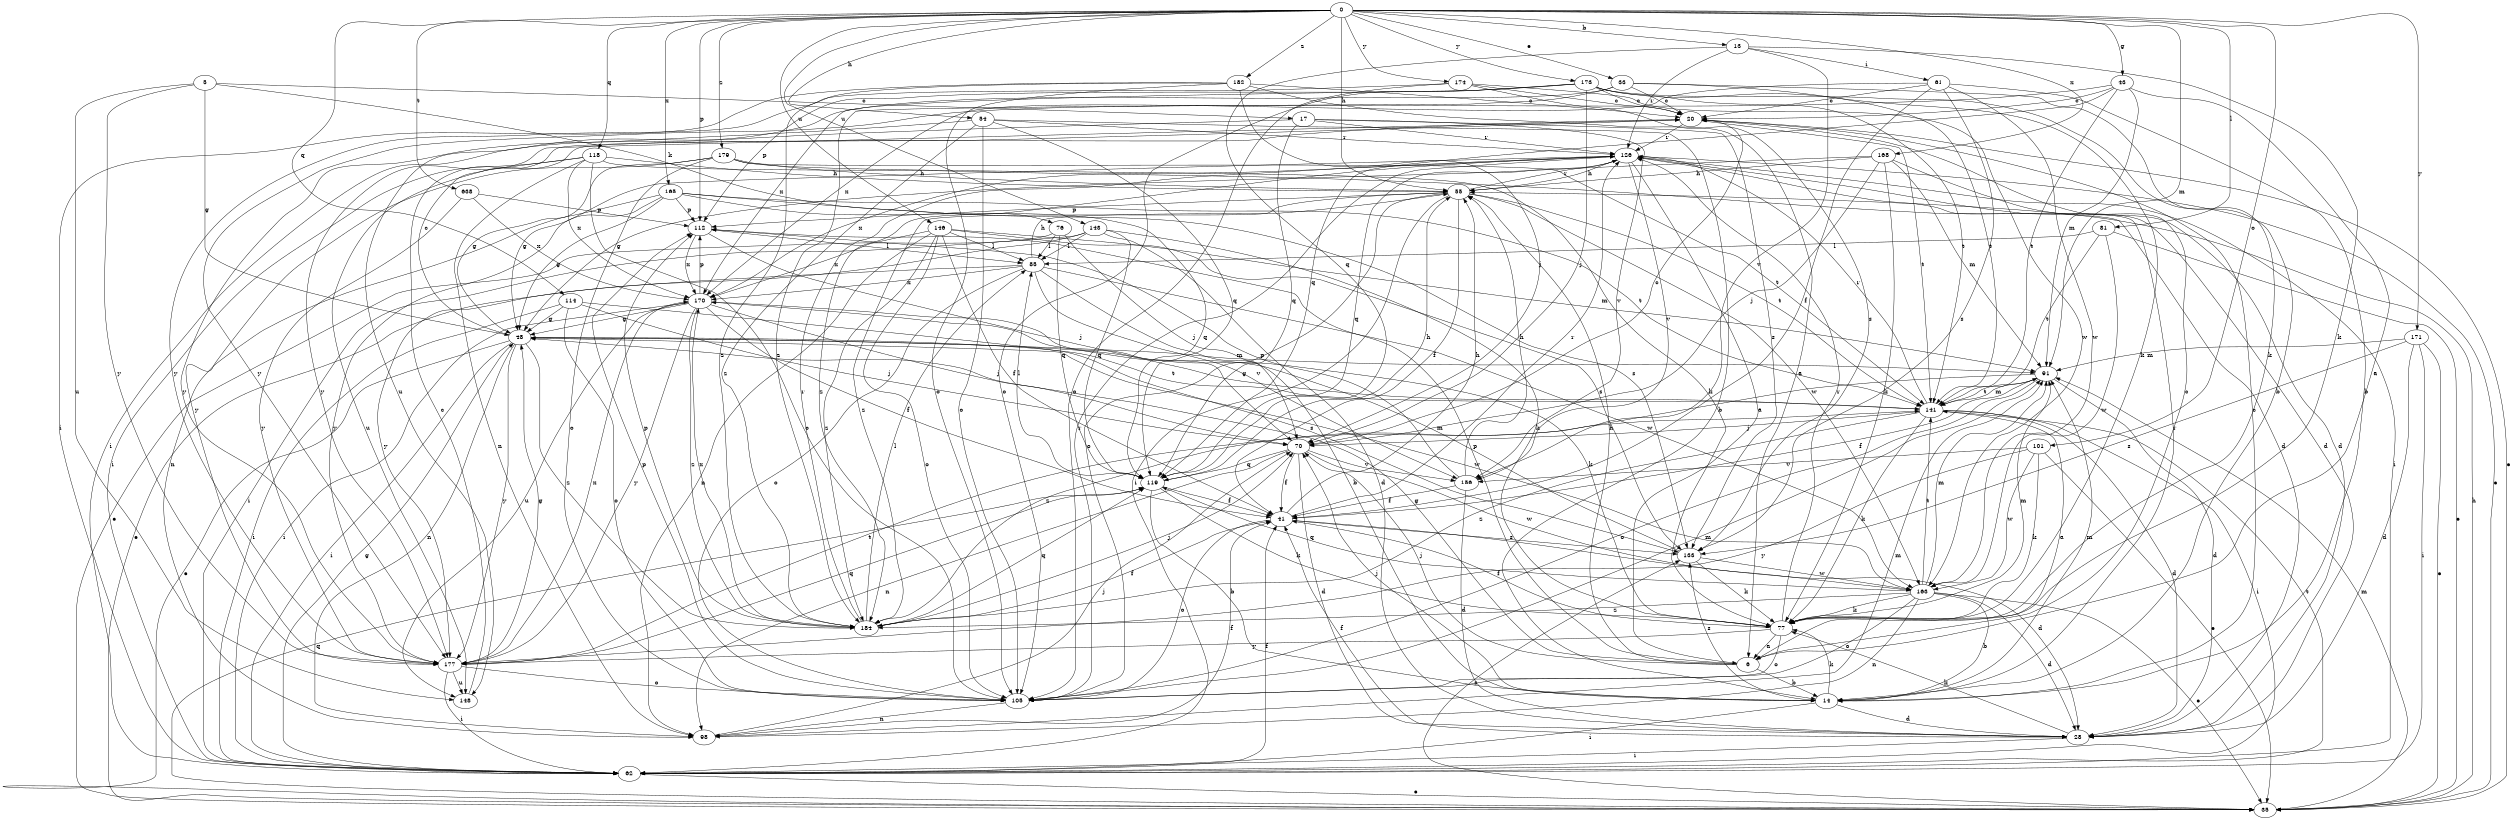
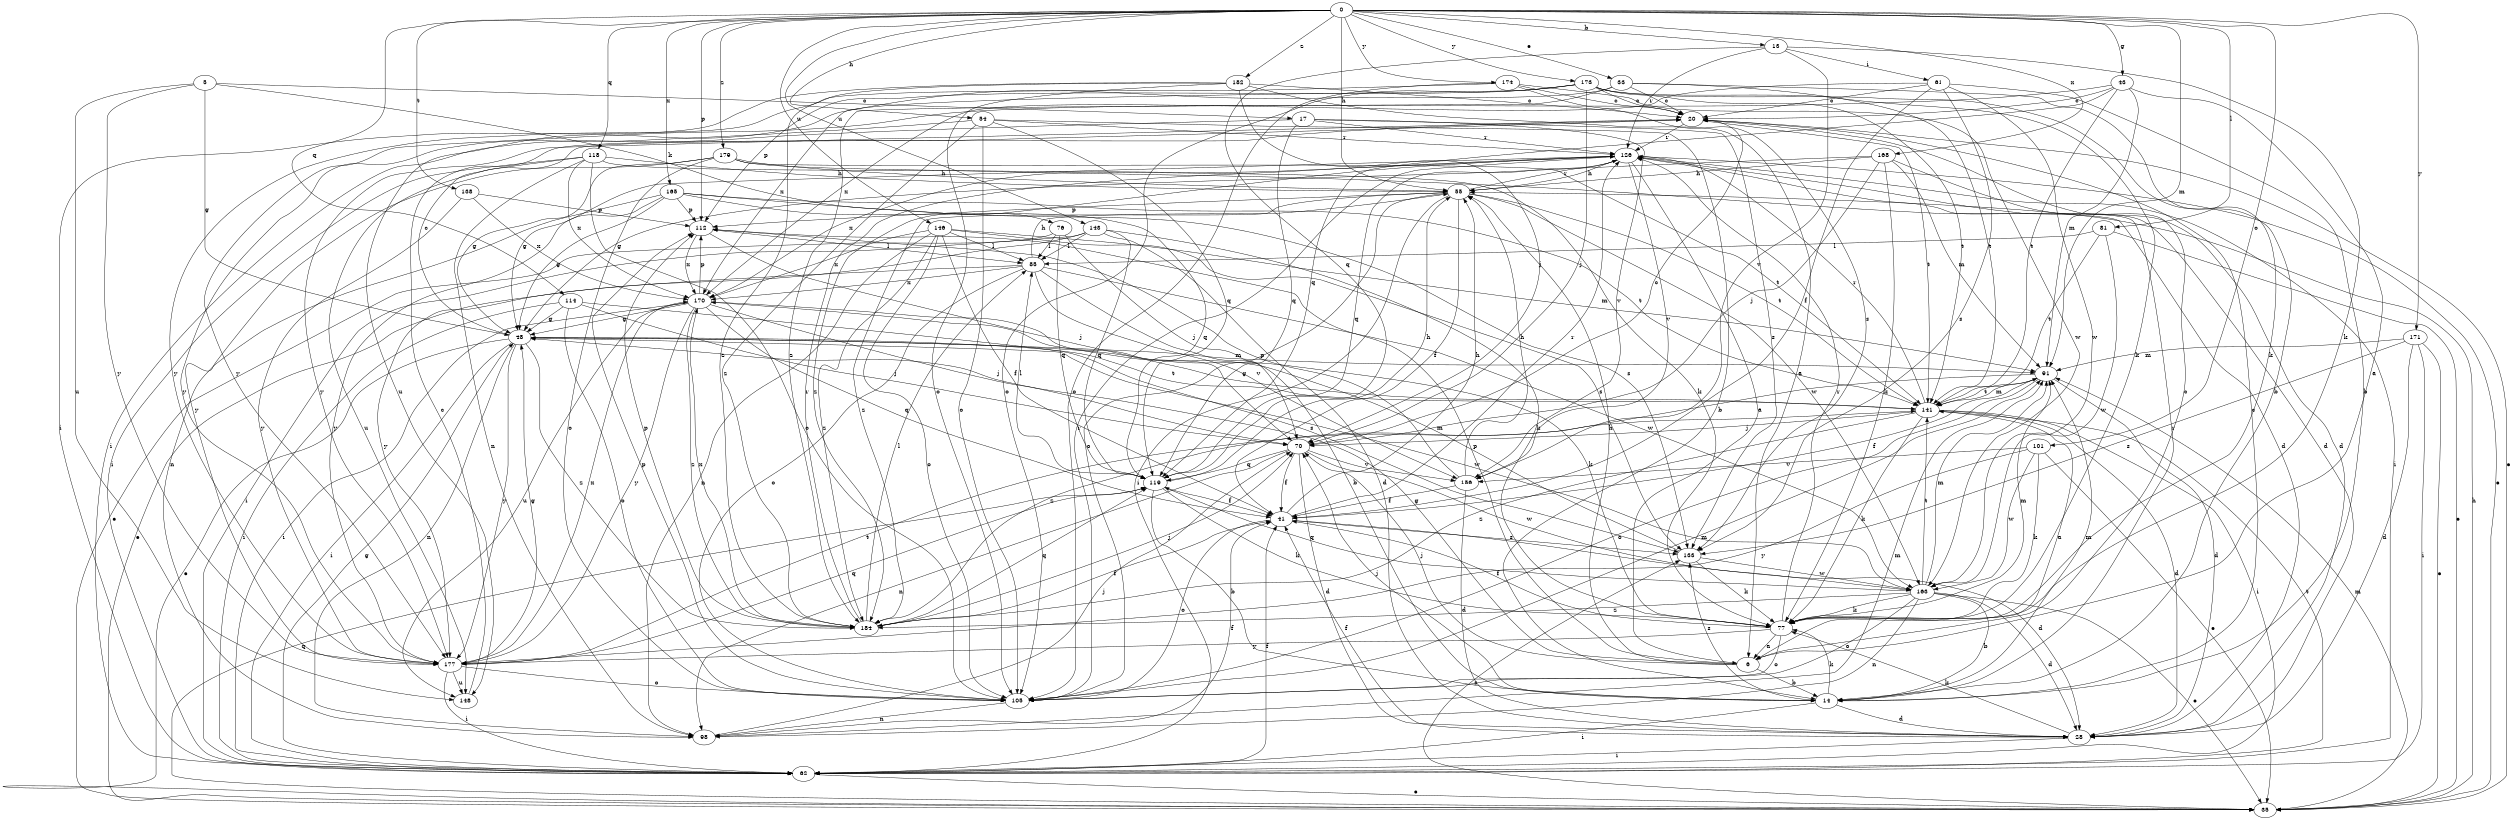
node "638": label "638" -> "138"
edge "170" -> "41": label "f" -> "q"
